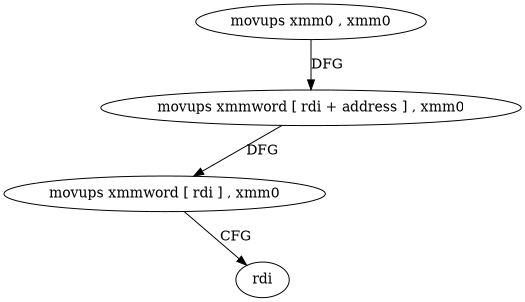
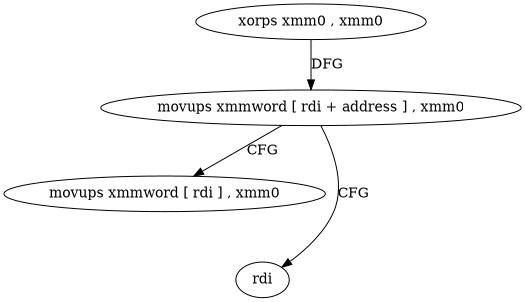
node "movups xmm0 , xmm0": label "movups xmm0 , xmm0" -> "xorps xmm0 , xmm0"
edge "movups xmmword [ rdi + address ] , xmm0" -> "movups xmmword [ rdi ] , xmm0": label "DFG" -> "CFG"
edge "movups xmmword [ rdi ] , xmm0" -> "rdi": now "movups xmmword [ rdi + address ] , xmm0" -> "rdi"
